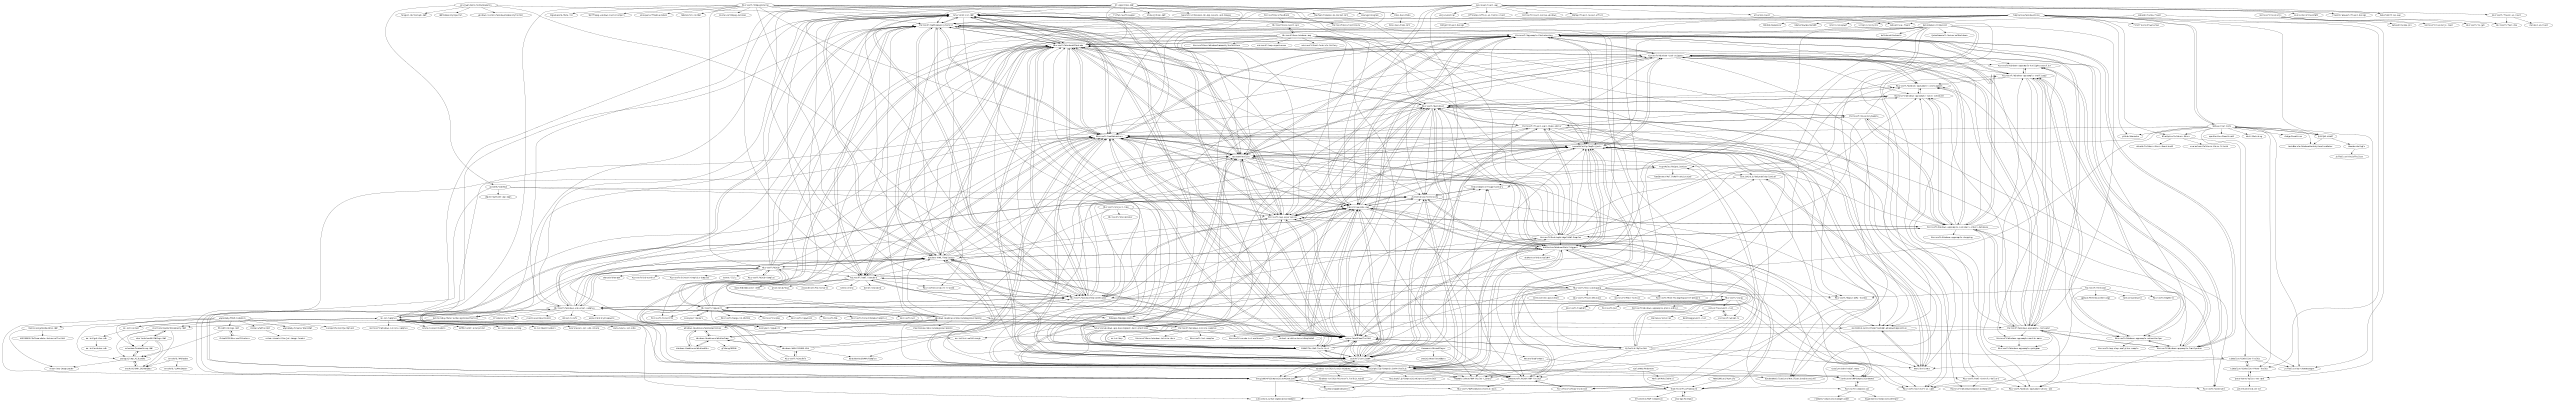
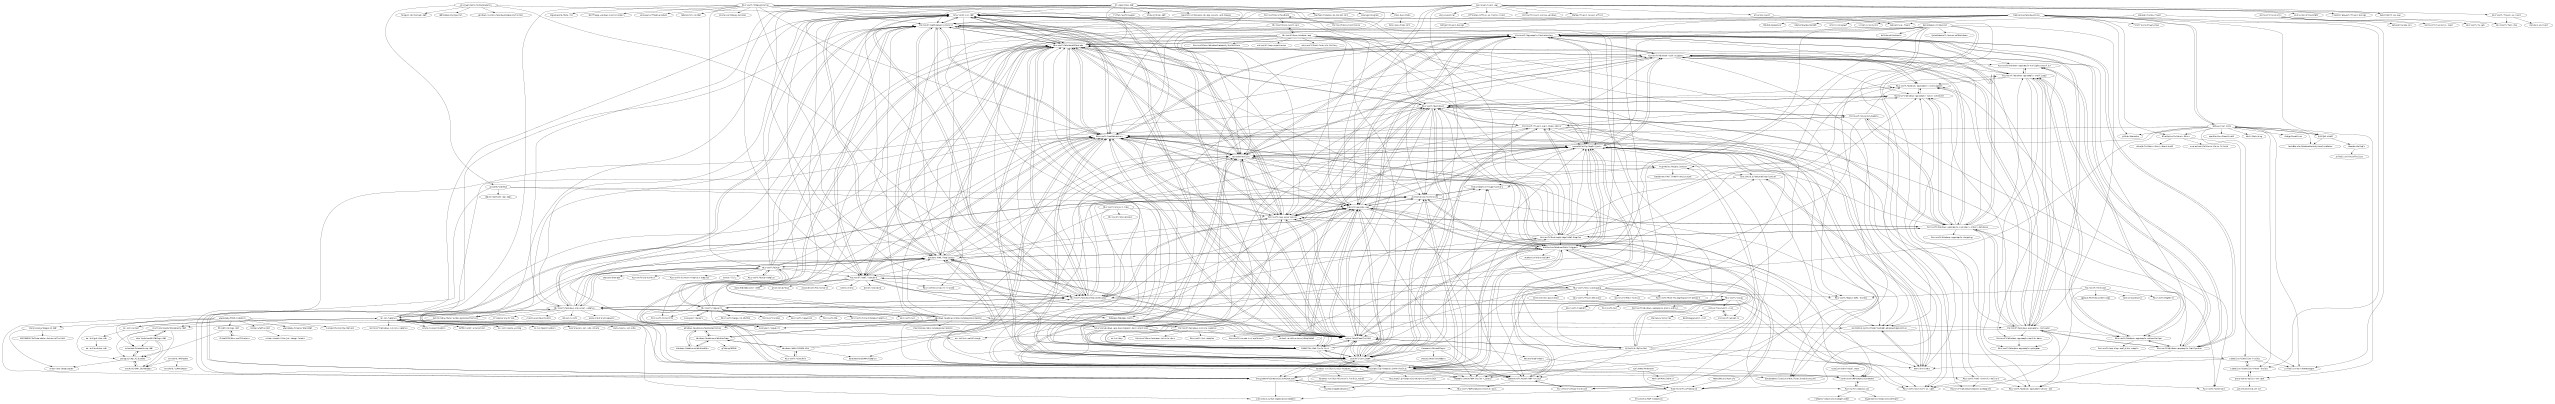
edge "MicrosoftDocs/feedback" -> "MicrosoftDocs/Contribute": reversed
node "chenrensong/WinDevHOLs.UWP": label "chenrensong/WinDevHOLs.UWP" -> "chenrensong/ImageLib.UWP"
node "ikarago/Notepad": removed
